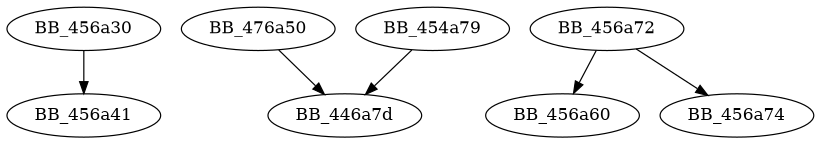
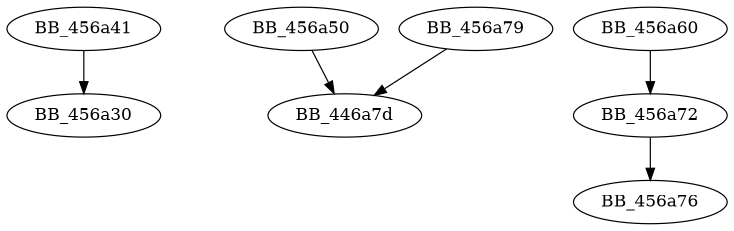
node "BB_476a50": label "BB_476a50" -> "BB_456a50"
node "BB_454a79": label "BB_454a79" -> "BB_456a79"
edge "BB_456a30" -> "BB_456a41": reversed
edge "BB_456a72" -> "BB_456a60": reversed
node "BB_456a74": label "BB_456a74" -> "BB_456a76"
